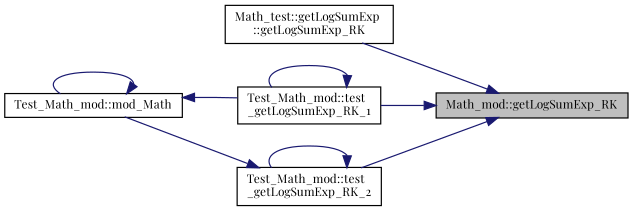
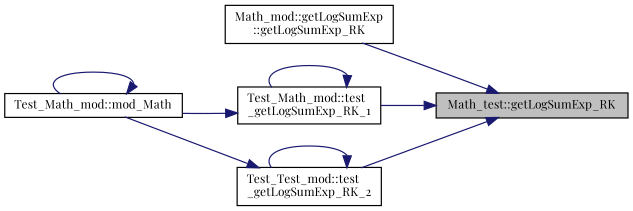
node "Math_test::getLogSumExp ::getLogSumExp_RK": label "Math_test::getLogSumExp ::getLogSumExp_RK" -> "Math_mod::getLogSumExp ::getLogSumExp_RK"
edge "Test_Math_mod::test _getLogSumExp_RK_1" -> "Test_Math_mod::mod_Math": reversed
node "Math_mod::getLogSumExp_RK": label "Math_mod::getLogSumExp_RK" -> "Math_test::getLogSumExp_RK"
node "Test_Math_mod::test _getLogSumExp_RK_2": label "Test_Math_mod::test _getLogSumExp_RK_2" -> "Test_Test_mod::test _getLogSumExp_RK_2"
